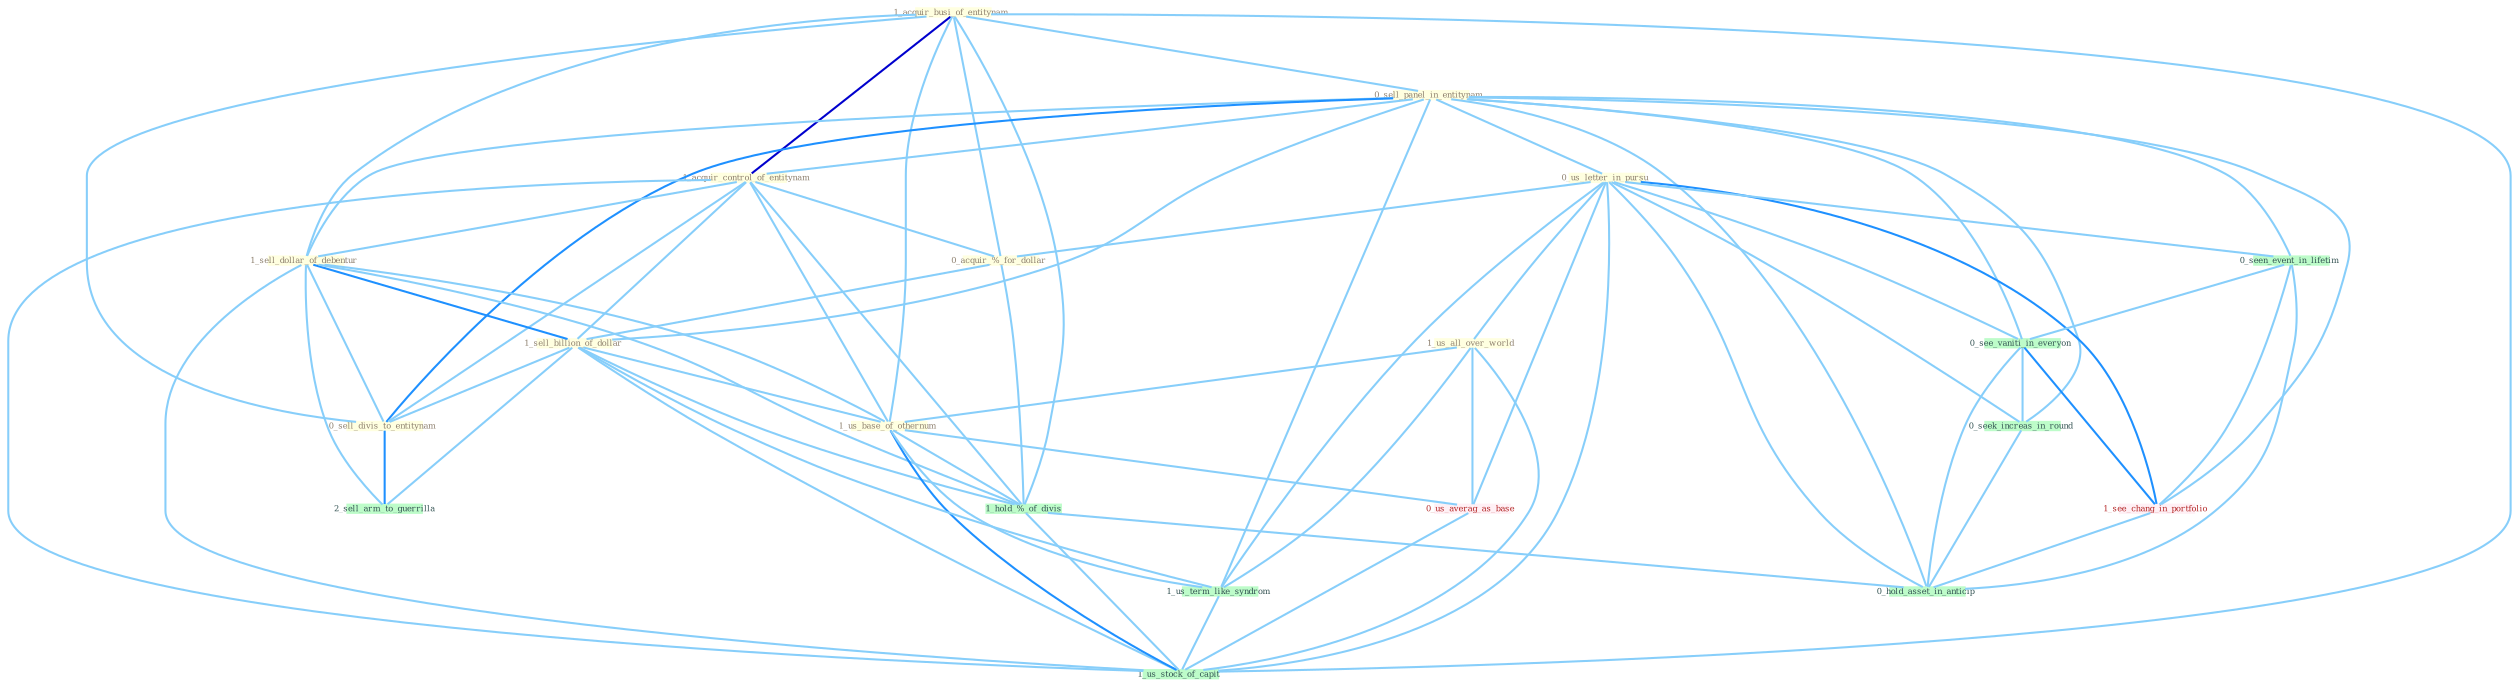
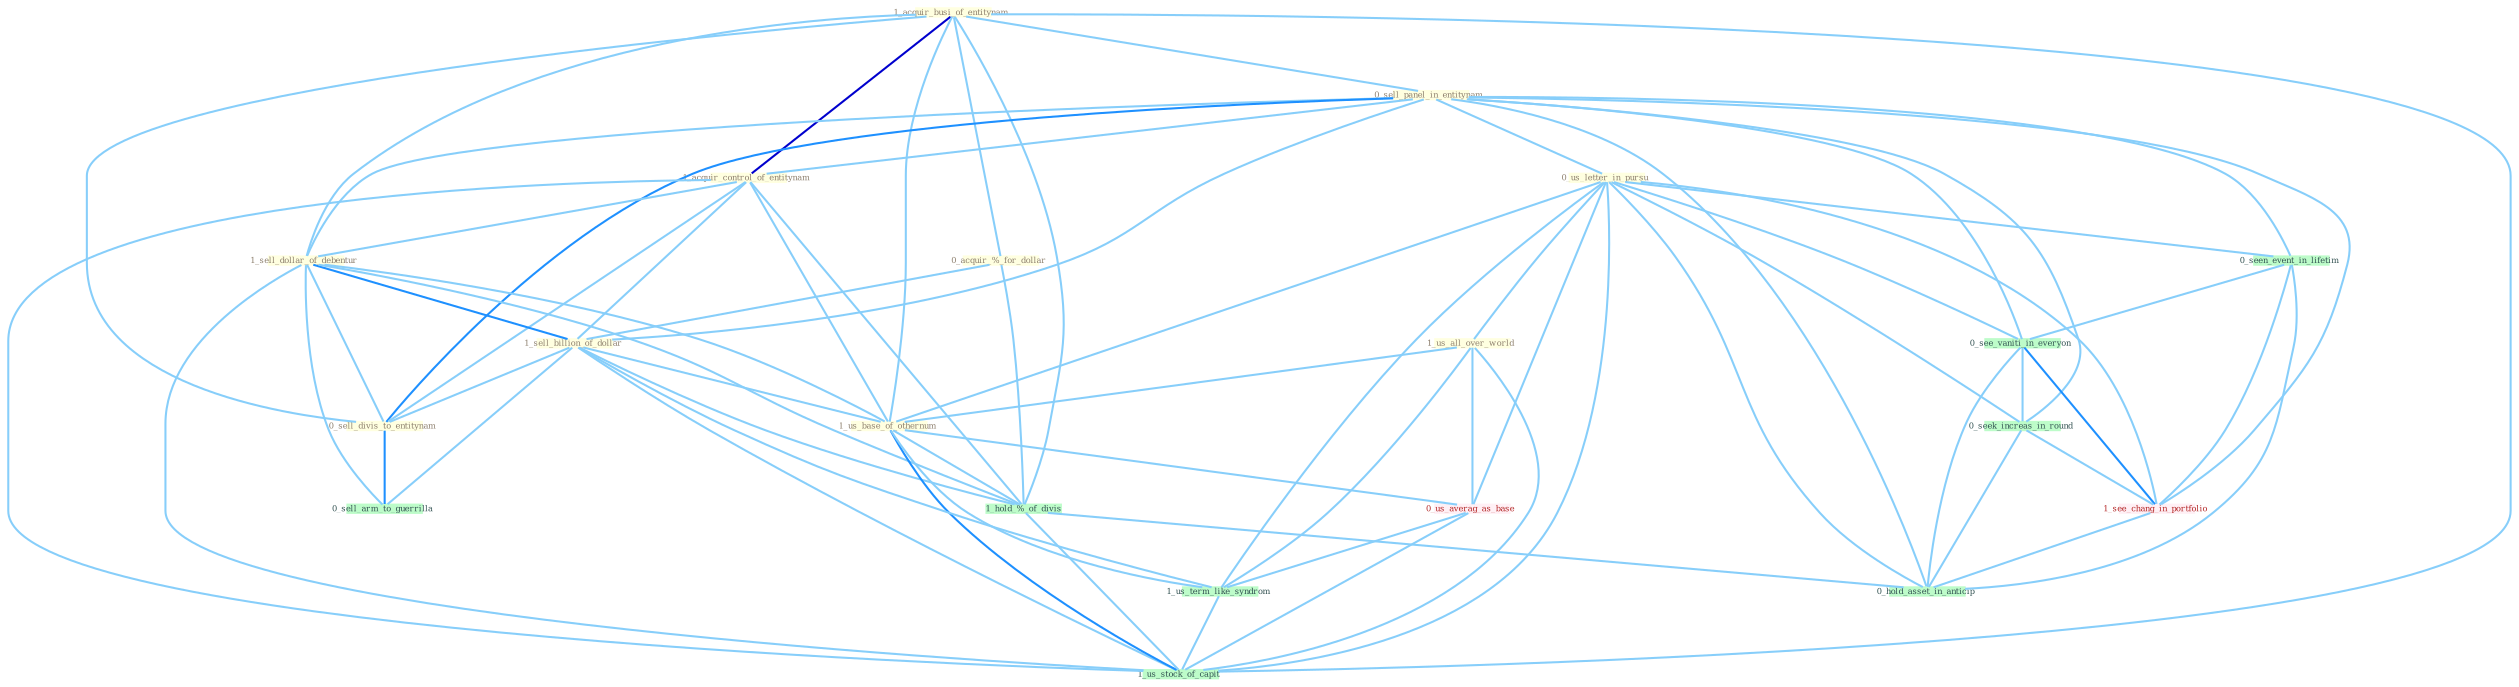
edge "1_acquir_control_of_entitynam" -- "0_acquir_%_for_dollar": removed
edge "0_us_letter_in_pursu" -- "0_acquir_%_for_dollar": now "0_us_letter_in_pursu" -- "1_us_base_of_othernum"
edge "0_us_letter_in_pursu" -- "1_see_chang_in_portfolio": color #1e90ff -> #87cefa
edge "0_sell_panel_in_entitynam" -- "1_us_term_like_syndrom": now "0_us_averag_as_base" -- "1_us_term_like_syndrom"
edge "0_seek_increas_in_round" -- "1_see_chang_in_portfolio": added
node "2_sell_arm_to_guerrilla": label "2_sell_arm_to_guerrilla" -> "0_sell_arm_to_guerrilla"
